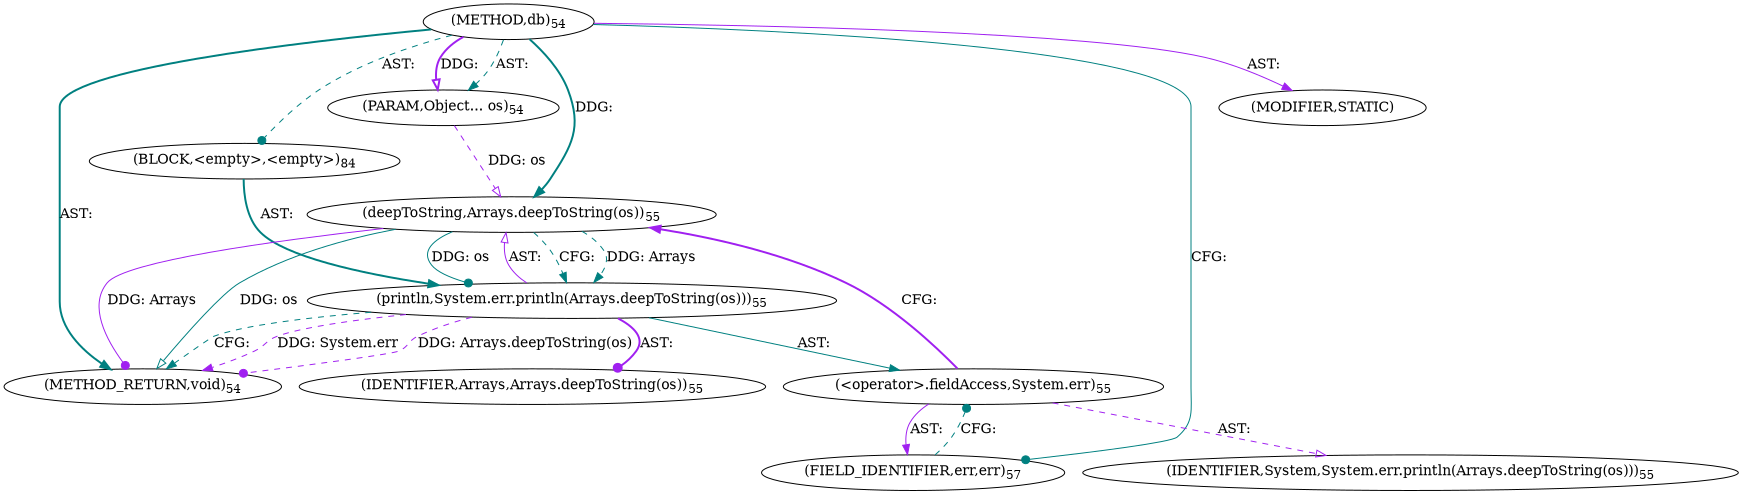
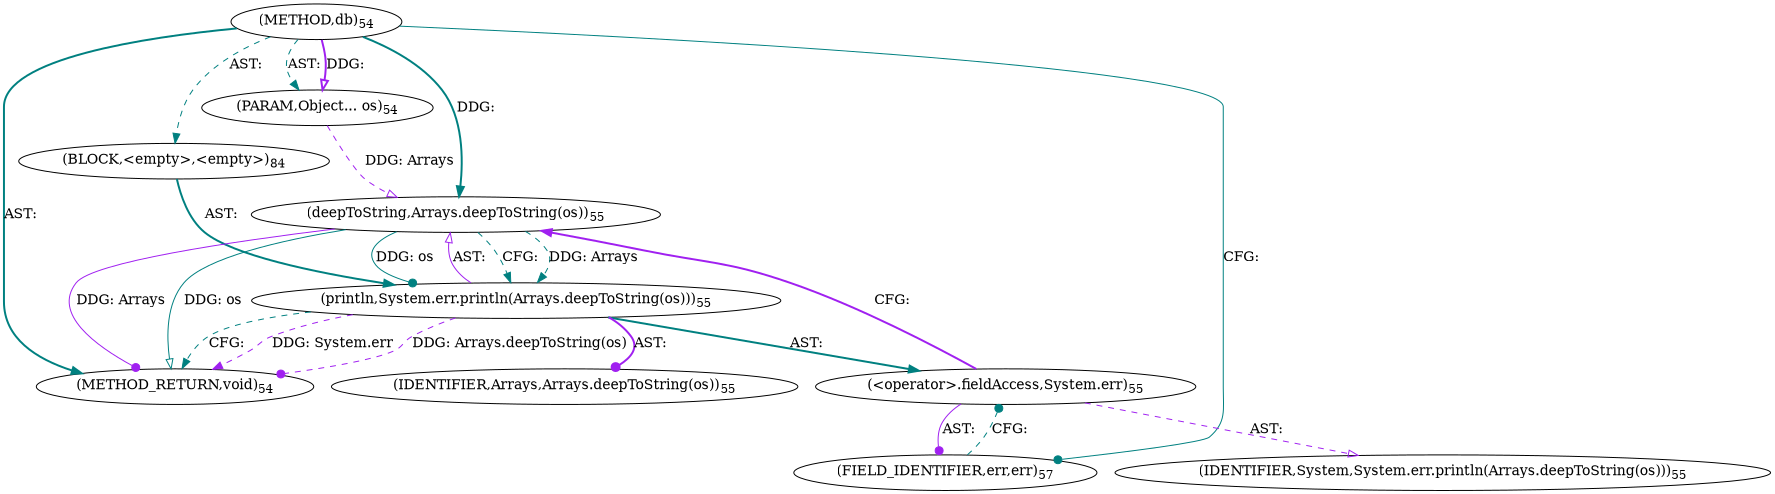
edge "(METHOD,db)" -> "(BLOCK,<empty>,<empty>)": arrowhead dot -> normal
node "(MODIFIER,STATIC)": removed
edge "(PARAM,Object... os)" -> "(deepToString,Arrays.deepToString(os))": label "DDG: os" -> "DDG: Arrays"
edge "(println,System.err.println(Arrays.deepToString(os)))" -> "(<operator>.fieldAccess,System.err)": style solid -> bold
edge "(<operator>.fieldAccess,System.err)" -> "(FIELD_IDENTIFIER,err,err)": arrowhead normal -> dot
